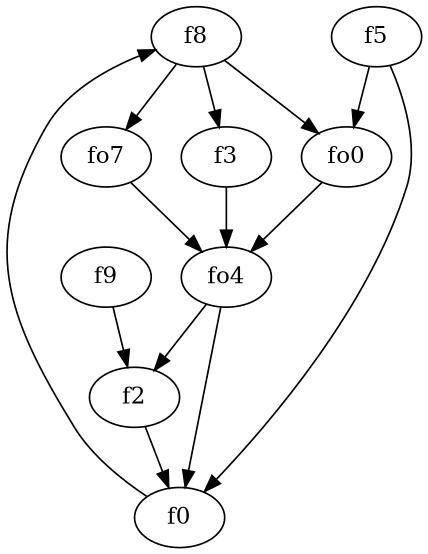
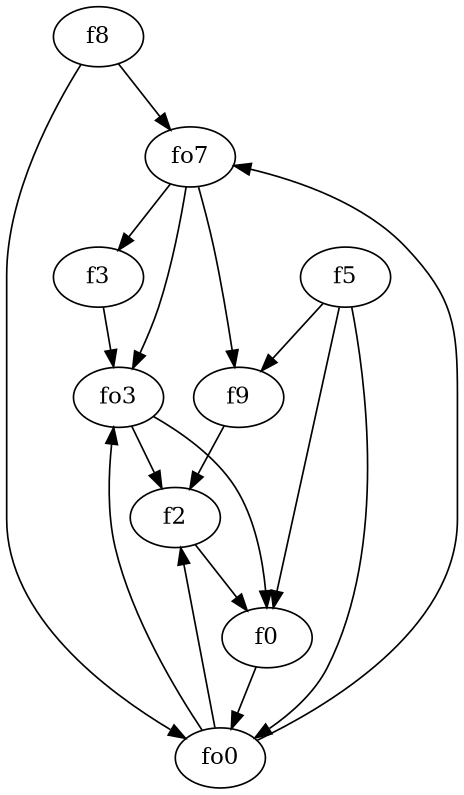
edge "f8" -> "f3": now "fo7" -> "f3"
edge "fo7" -> "f9": added
edge "f0" -> "f8": now "f0" -> "fo0"
node "fo4": label "fo4" -> "fo3"
edge "f5" -> "f9": added
edge "fo0" -> "fo7": added
edge "fo0" -> "f2": added
